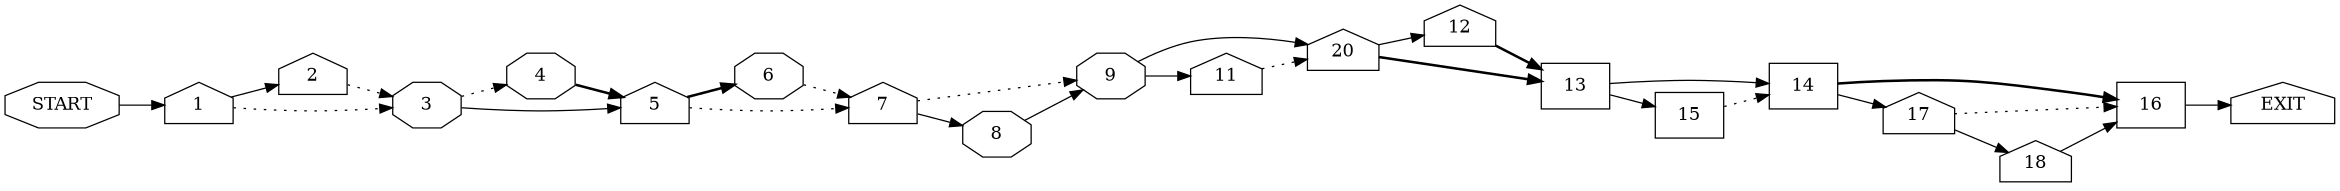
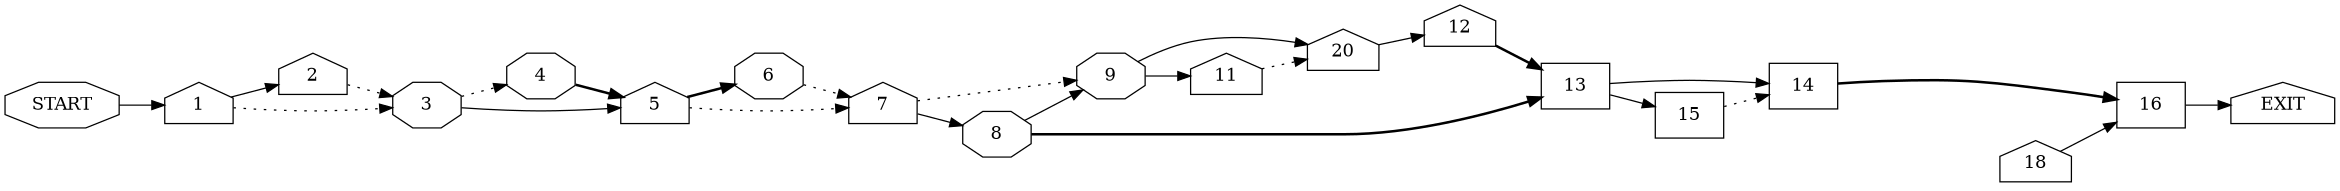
edge "20" -> "13": now "8" -> "13"
node "17": removed
